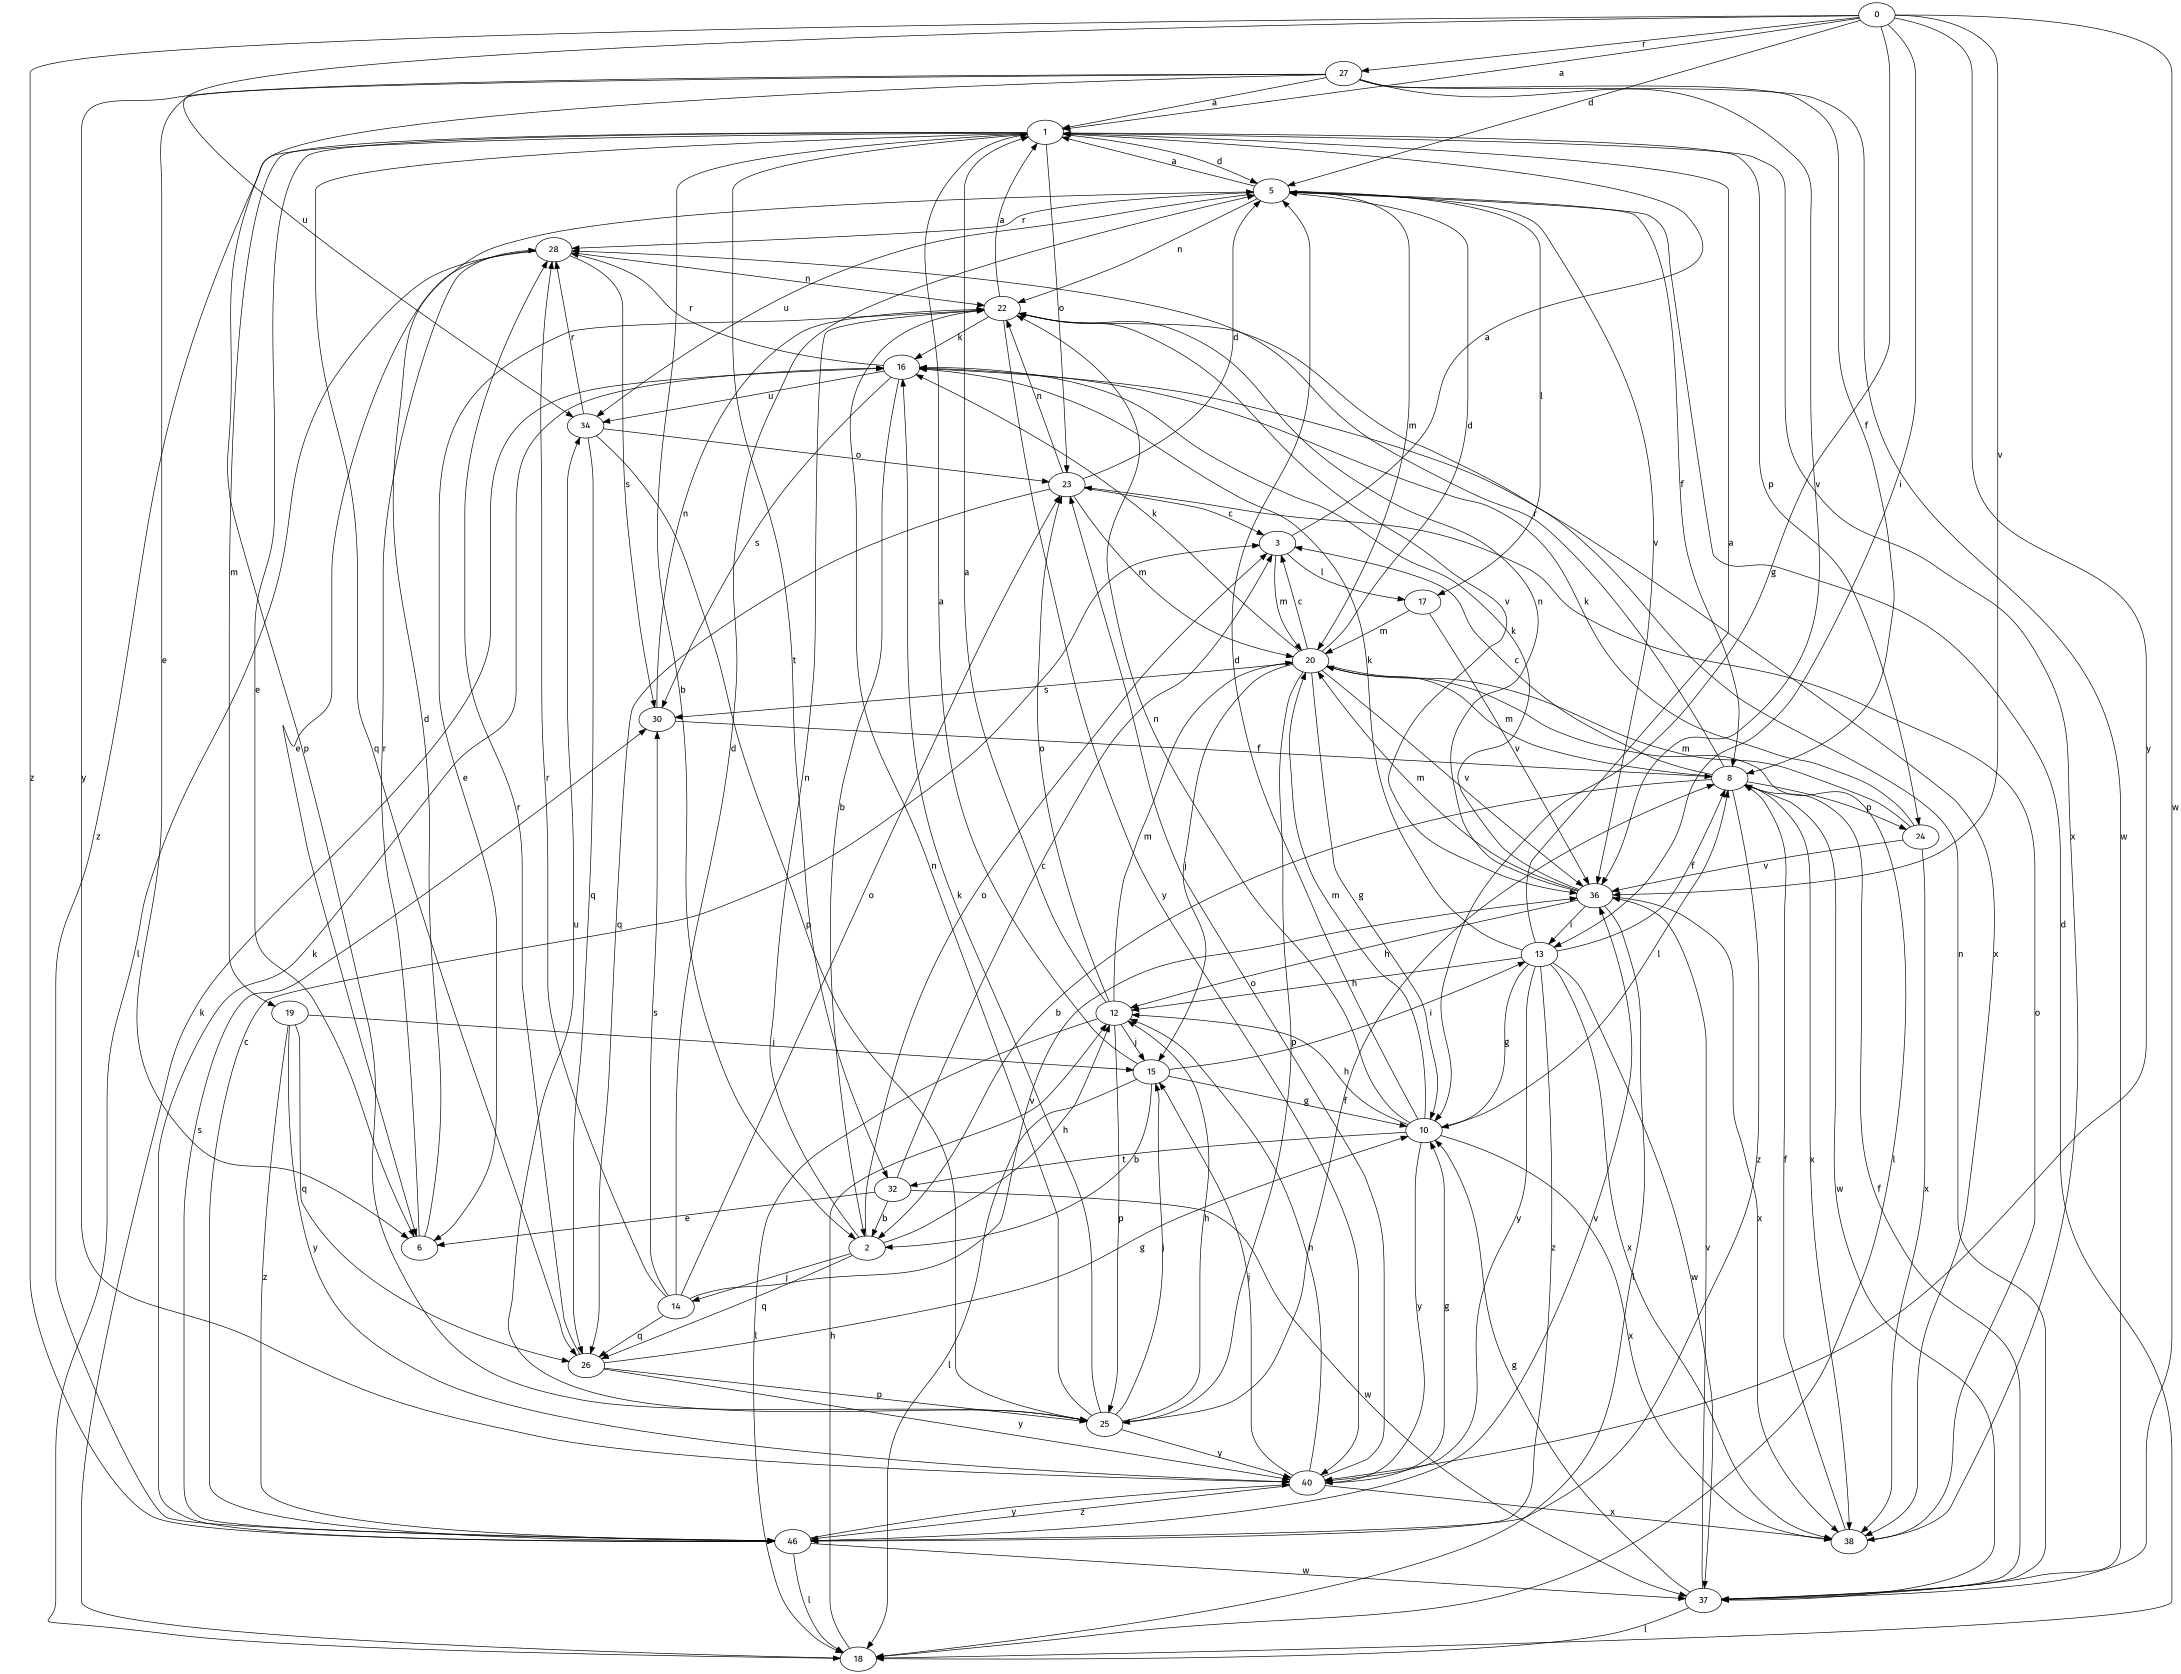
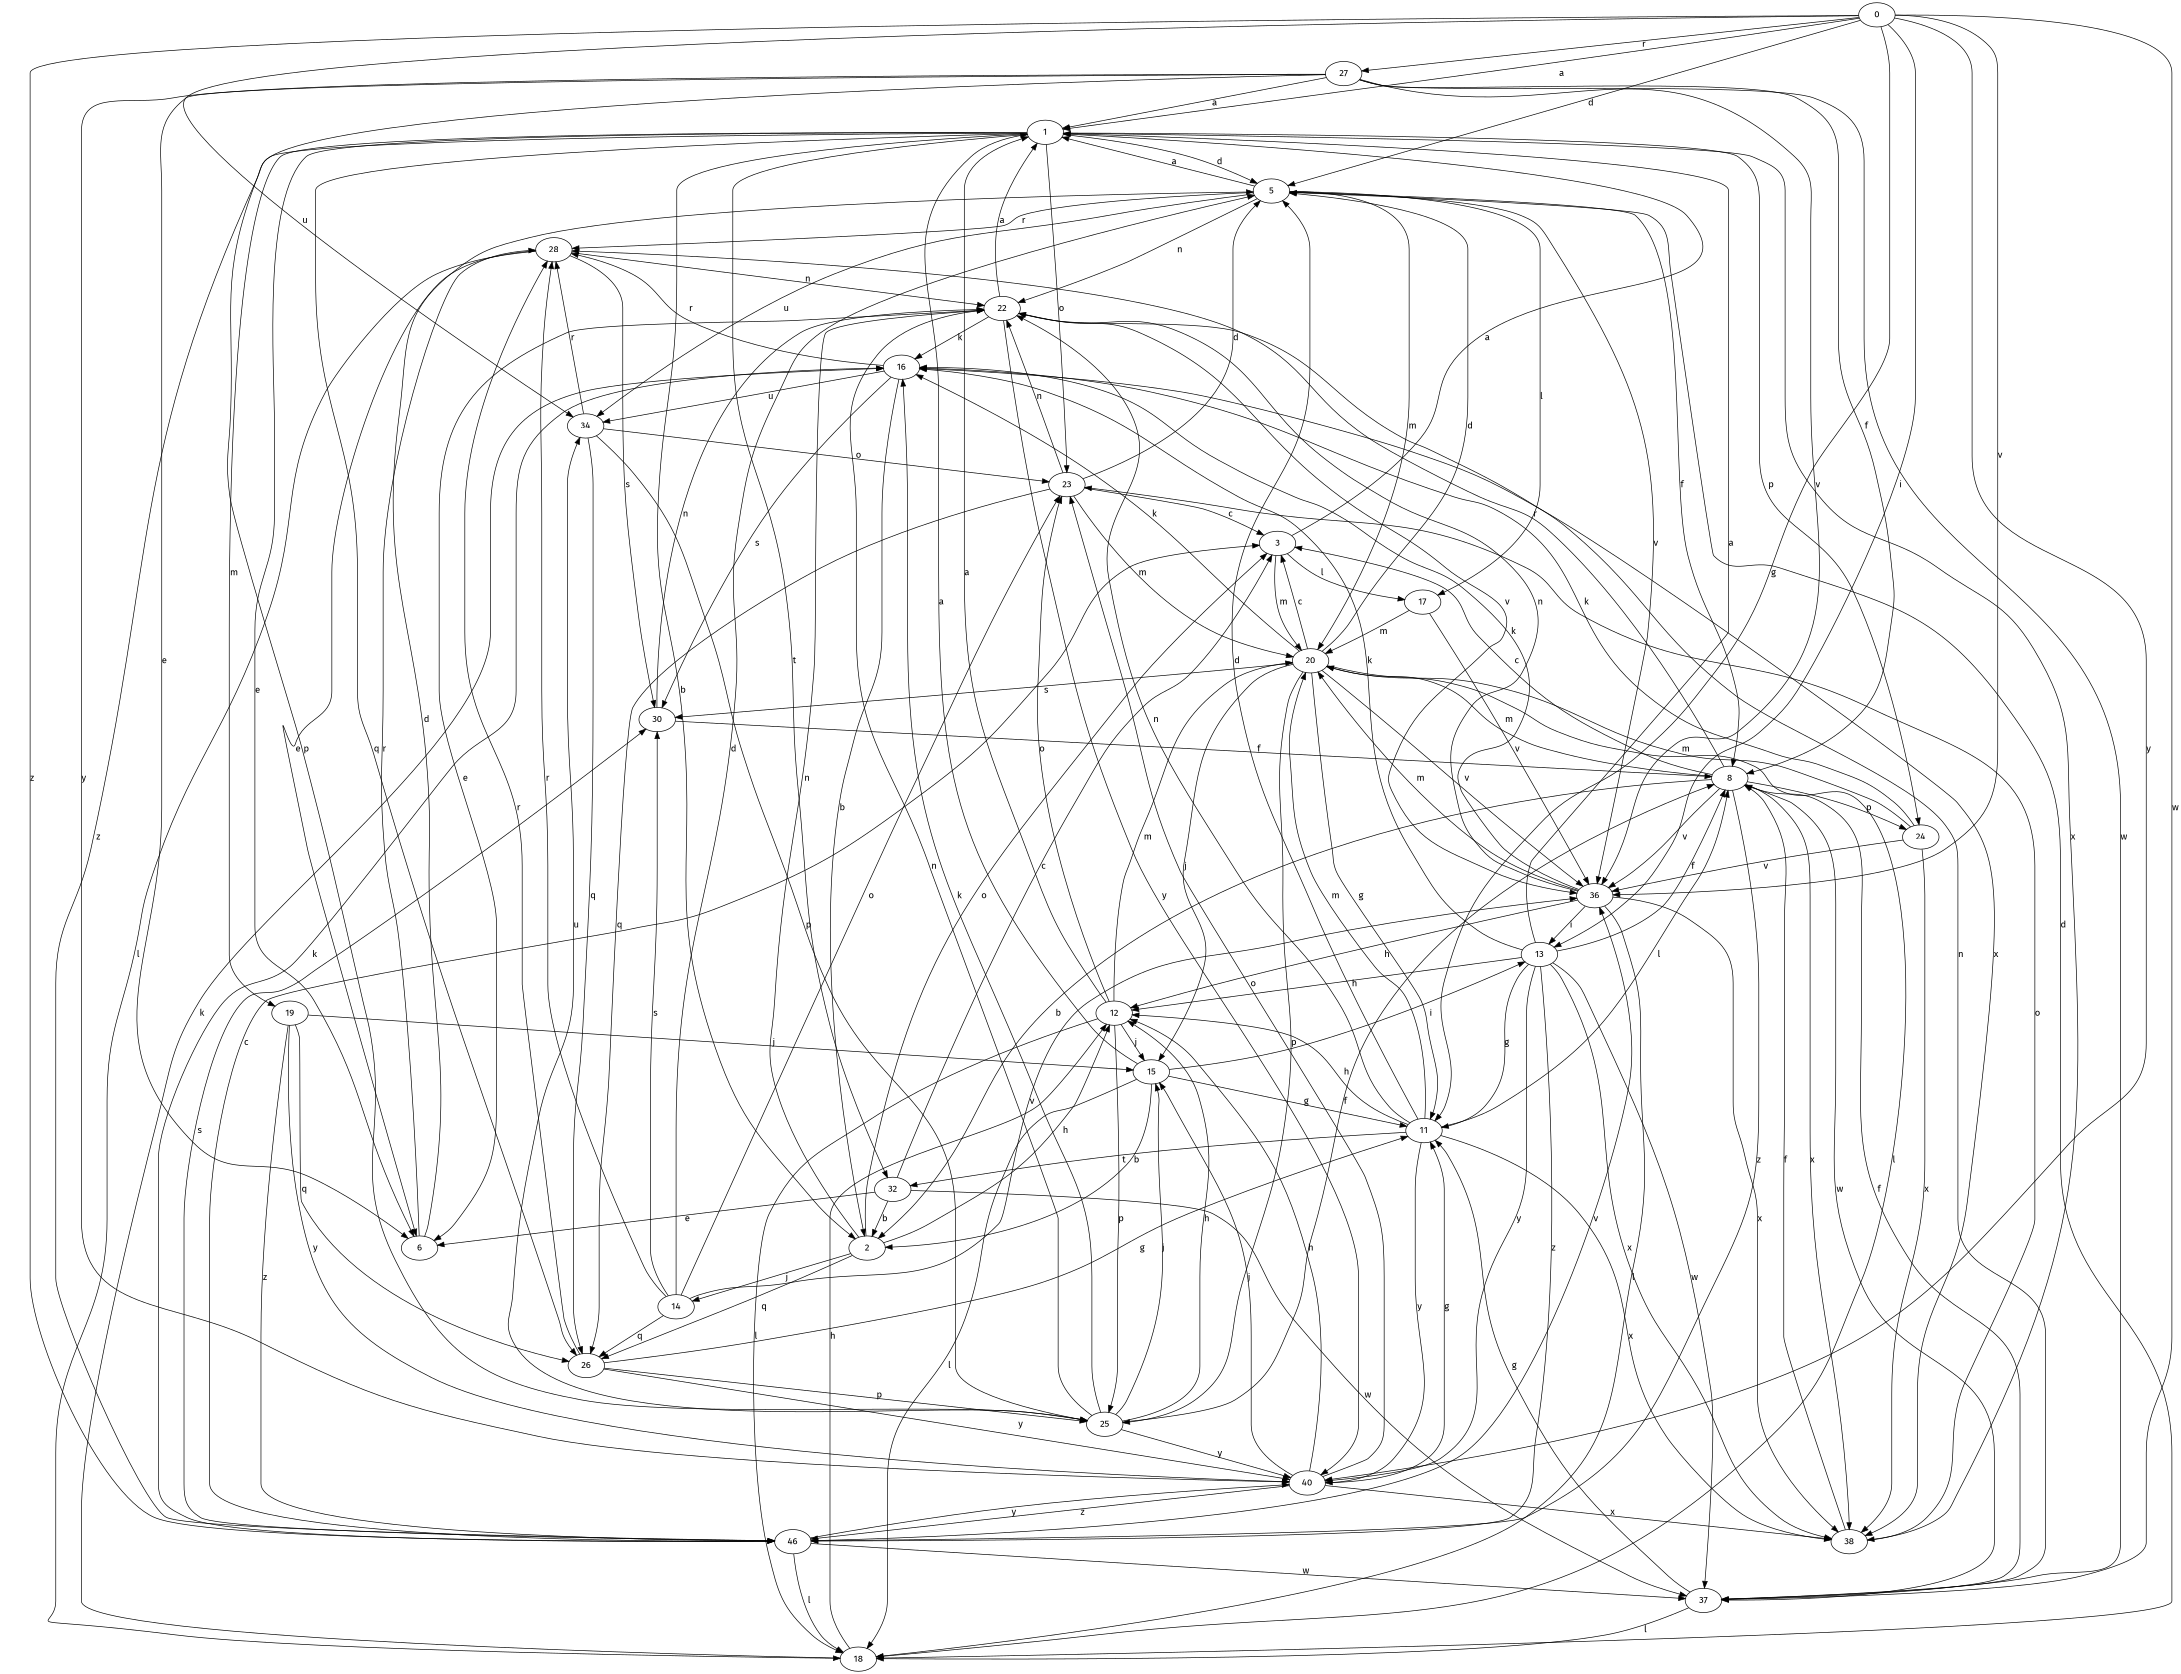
node "10": label "10" -> "11"
edge "37" -> "36": now "8" -> "36"
